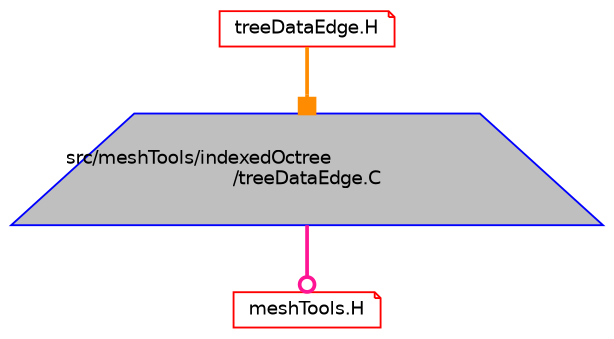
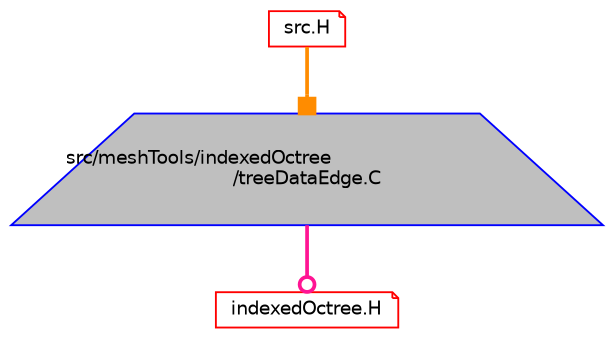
node "treeDataEdge.H": label "treeDataEdge.H" -> "src.H"
node "meshTools.H": label "meshTools.H" -> "indexedOctree.H"
